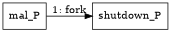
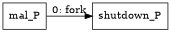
edge "mal_P" -> "shutdown_P": label "1: fork" -> "0: fork"
